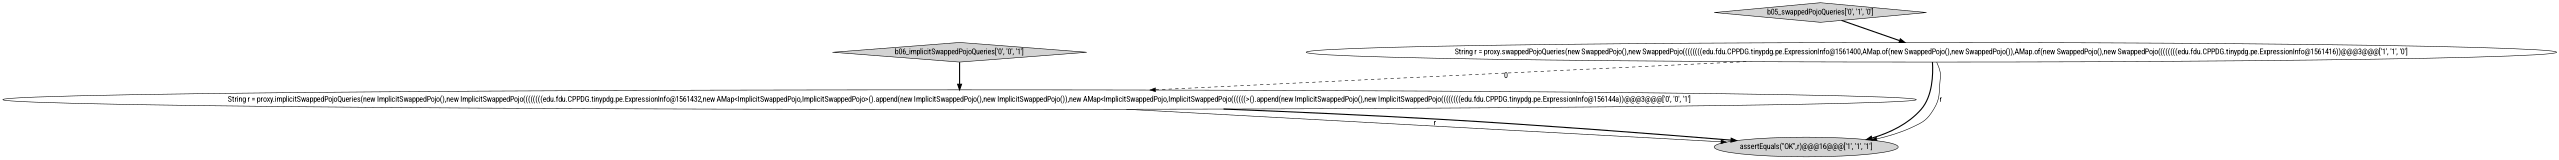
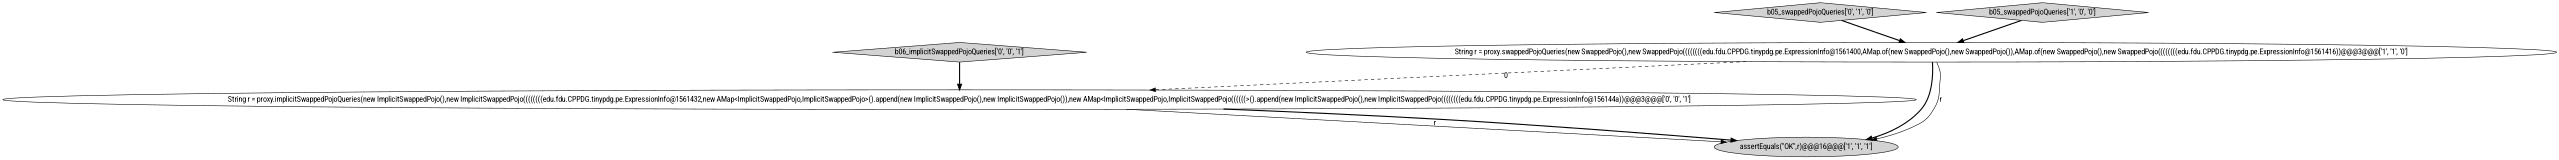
node "b05_swappedPojoQueries['1', '0', '0']": added
